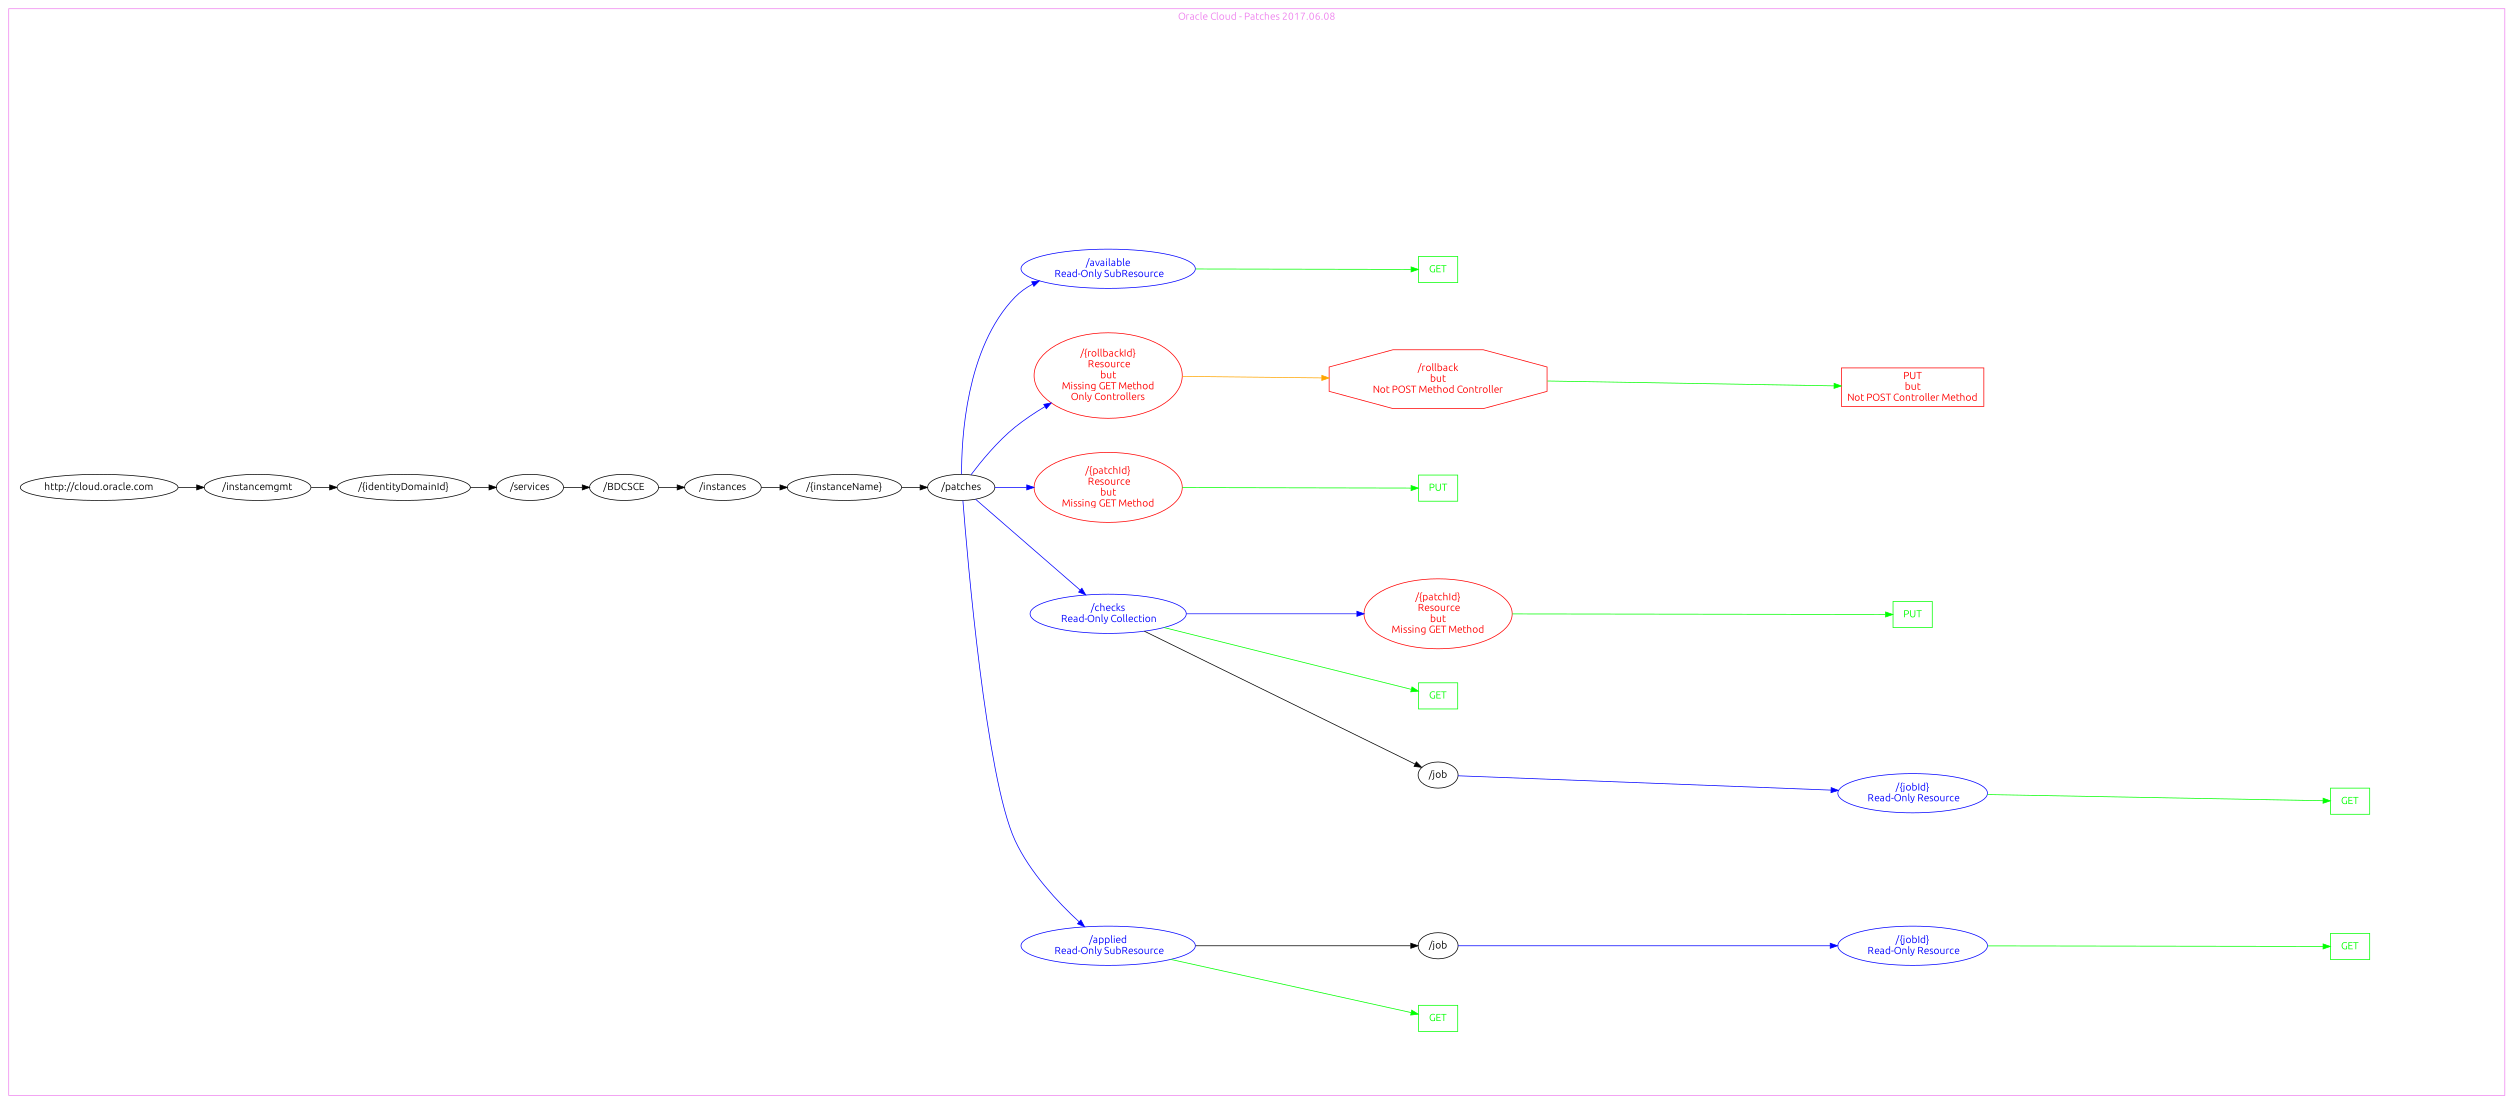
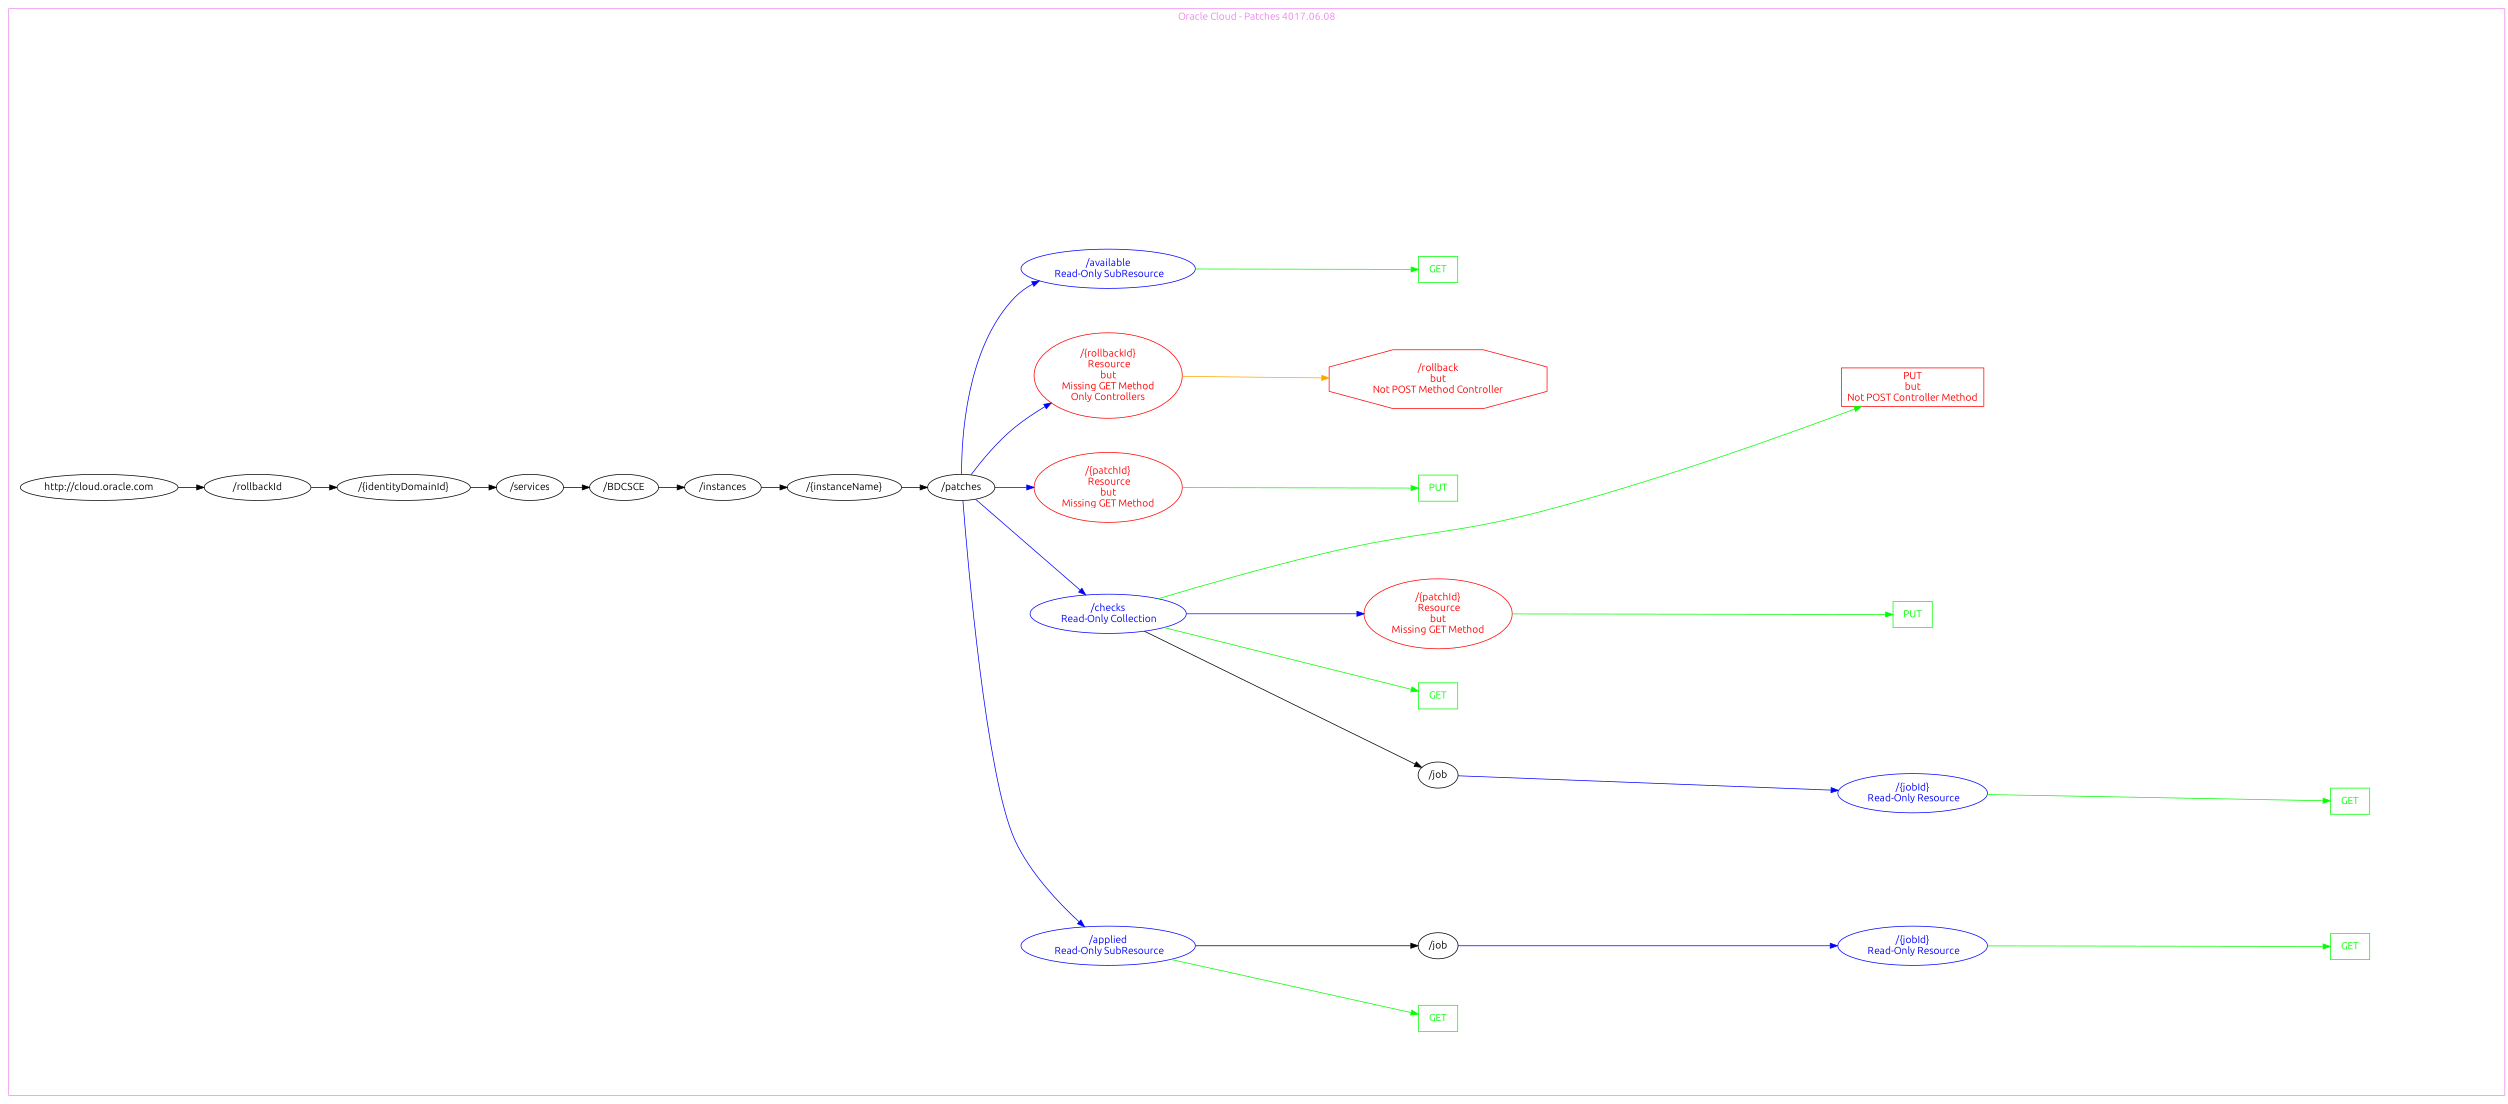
cluster "Oracle Cloud - Patches 2017.06.08": label "Oracle Cloud - Patches 2017.06.08" -> "Oracle Cloud - Patches 4017.06.08"
edge "/rollback but Not POST Method Controller" -> "PUT but Not POST Controller Method": now "/checks Read-Only Collection" -> "PUT but Not POST Controller Method"
node "/instancemgmt": label "/instancemgmt" -> "/rollbackId"
